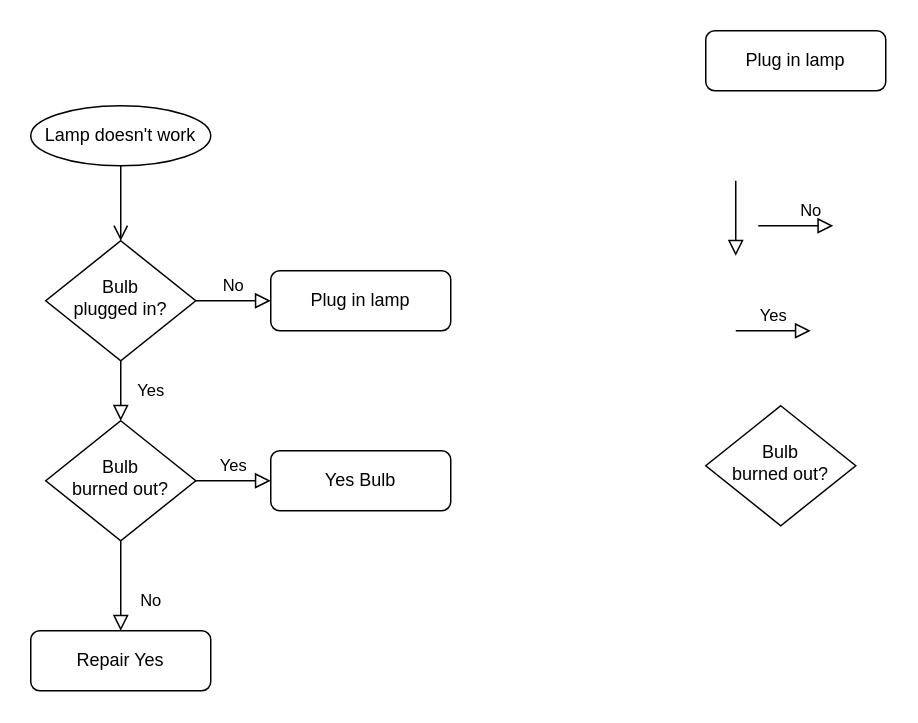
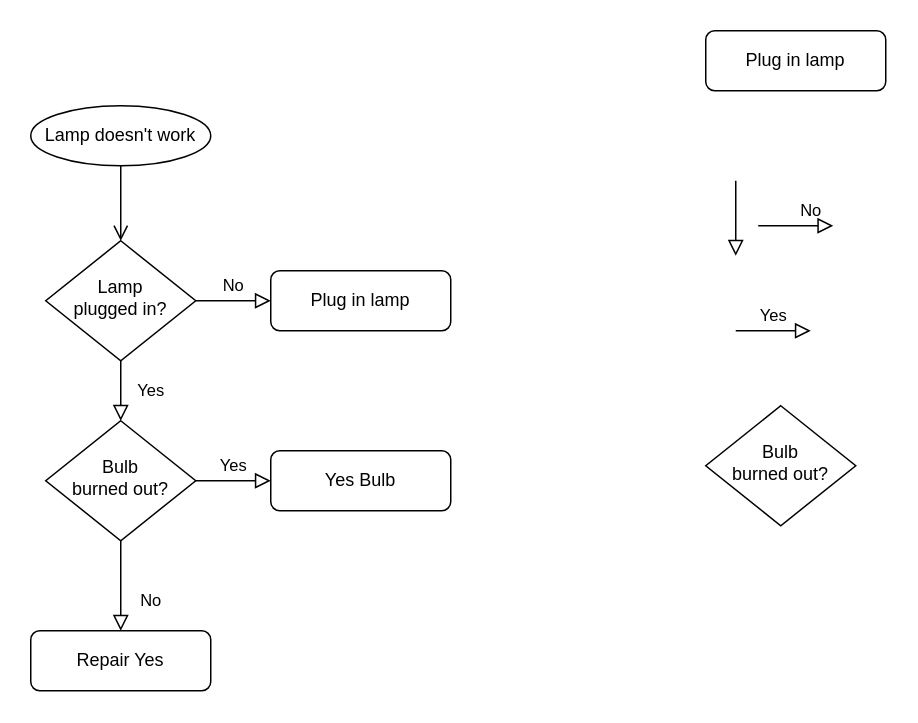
node "Bulb plugged in?": label "Bulb plugged in?" -> "Lamp plugged in?"
